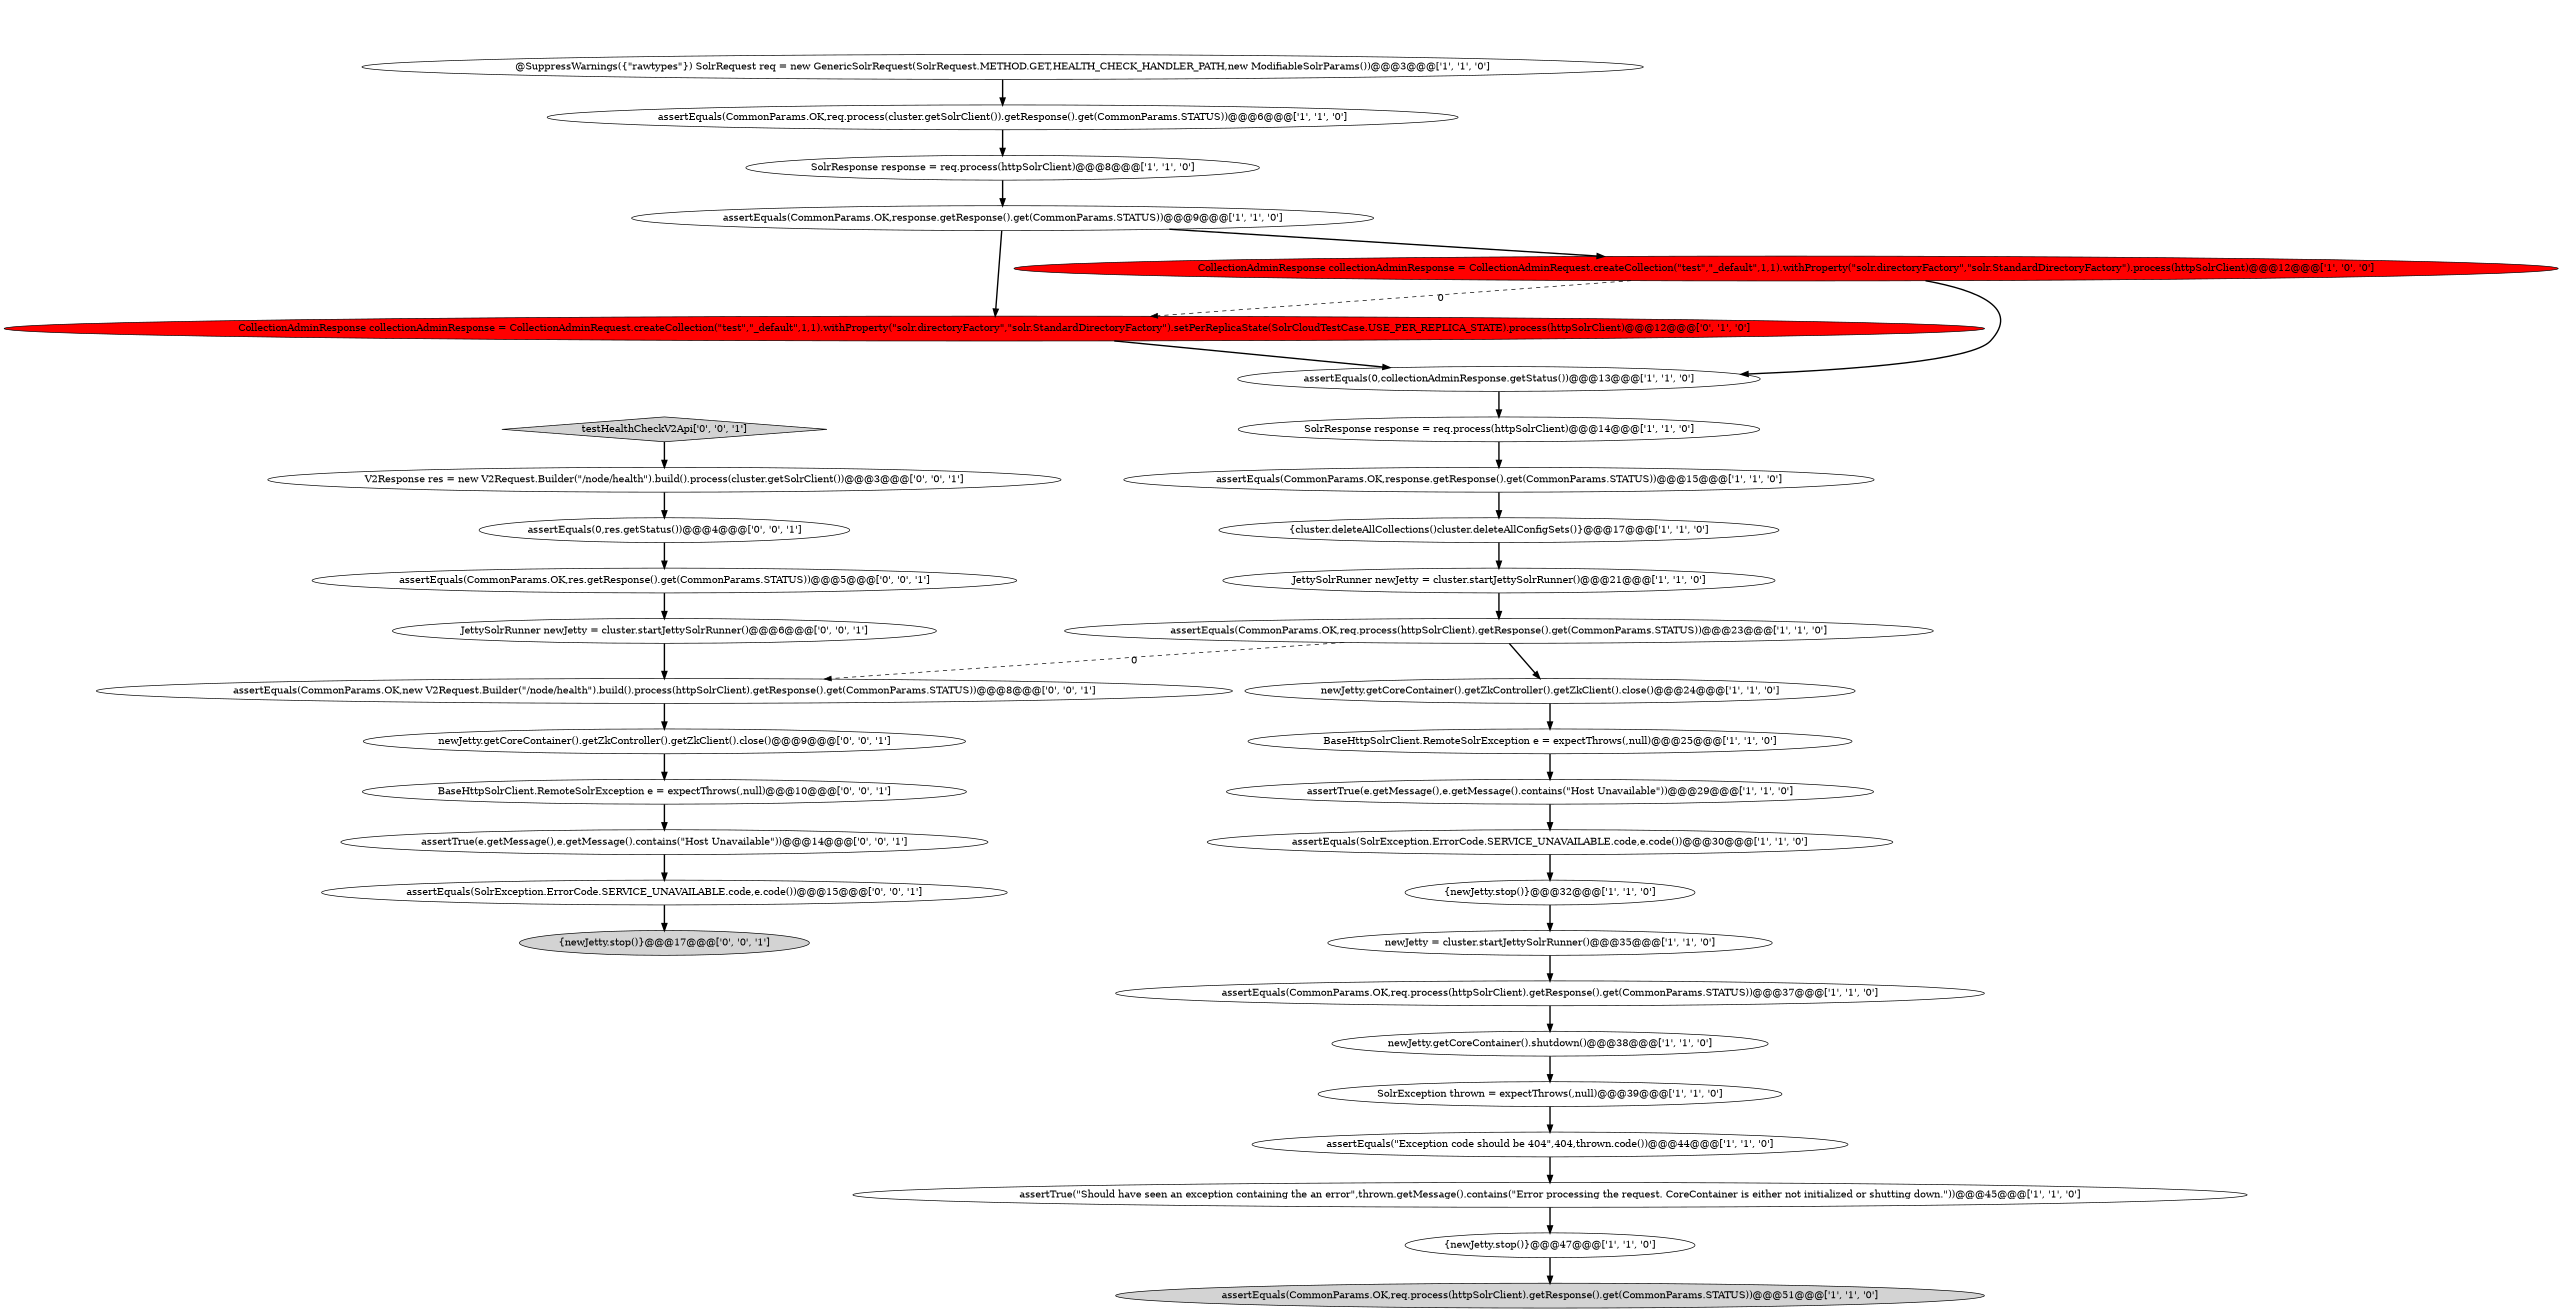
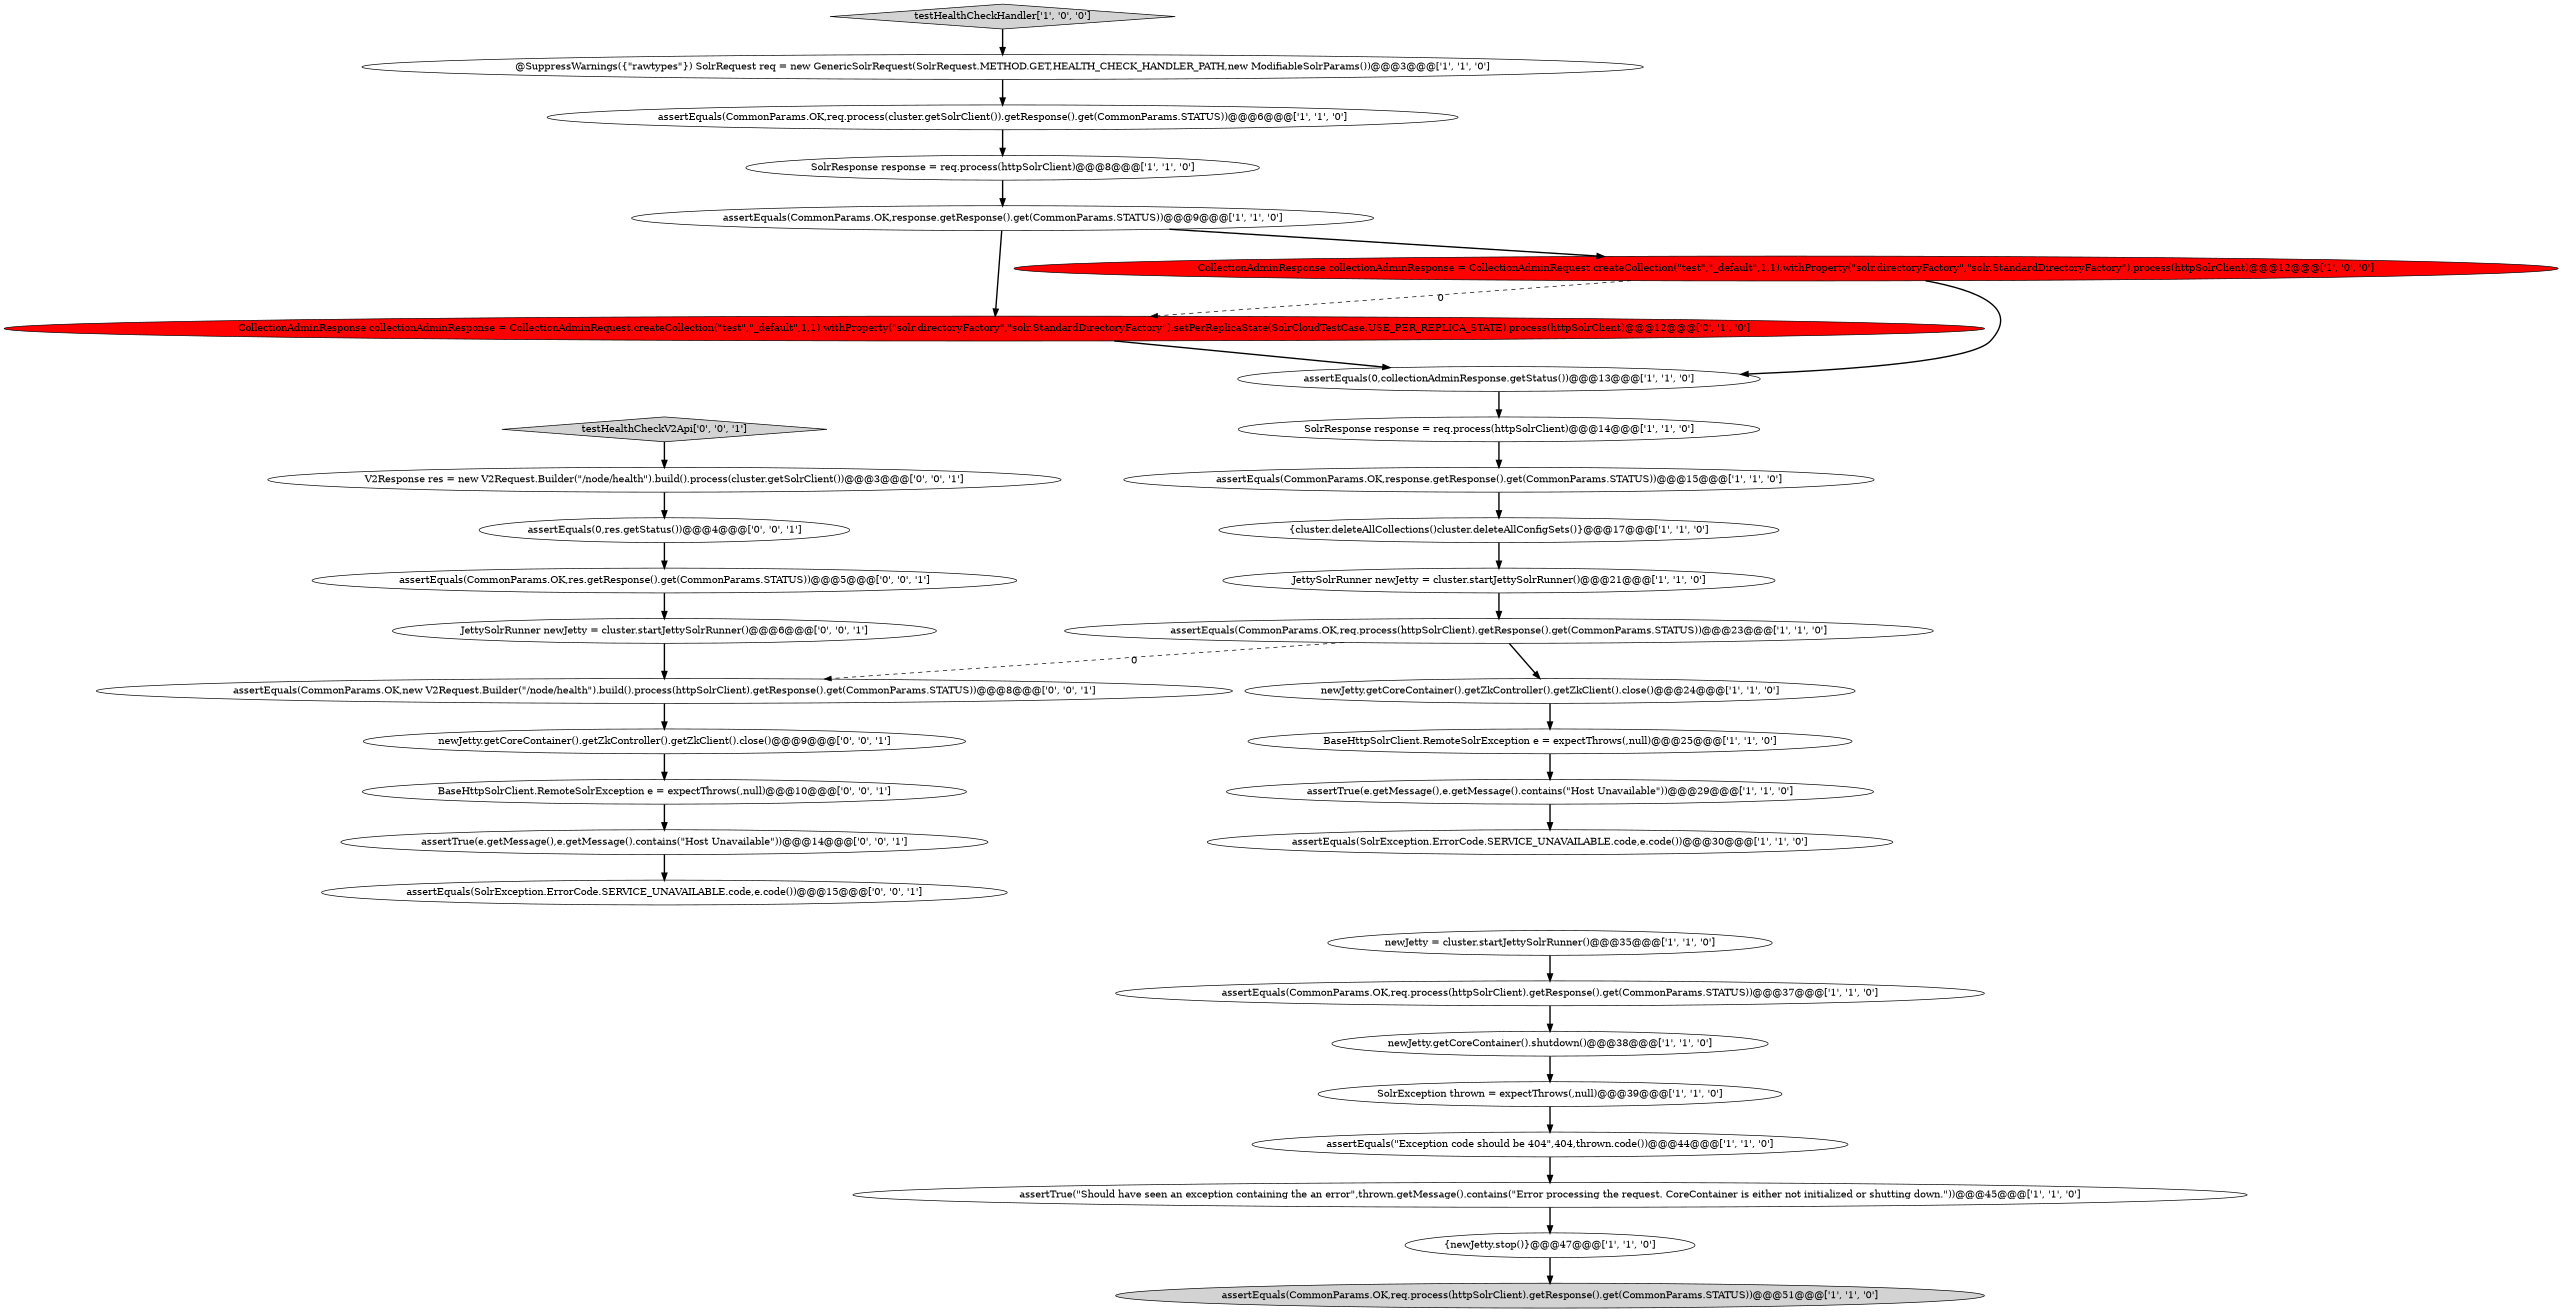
node "testHealthCheckHandler['1', '0', '0']": added
node "{newJetty.stop()}@@@32@@@['1', '1', '0']": removed
node "{newJetty.stop()}@@@17@@@['0', '0', '1']": removed
